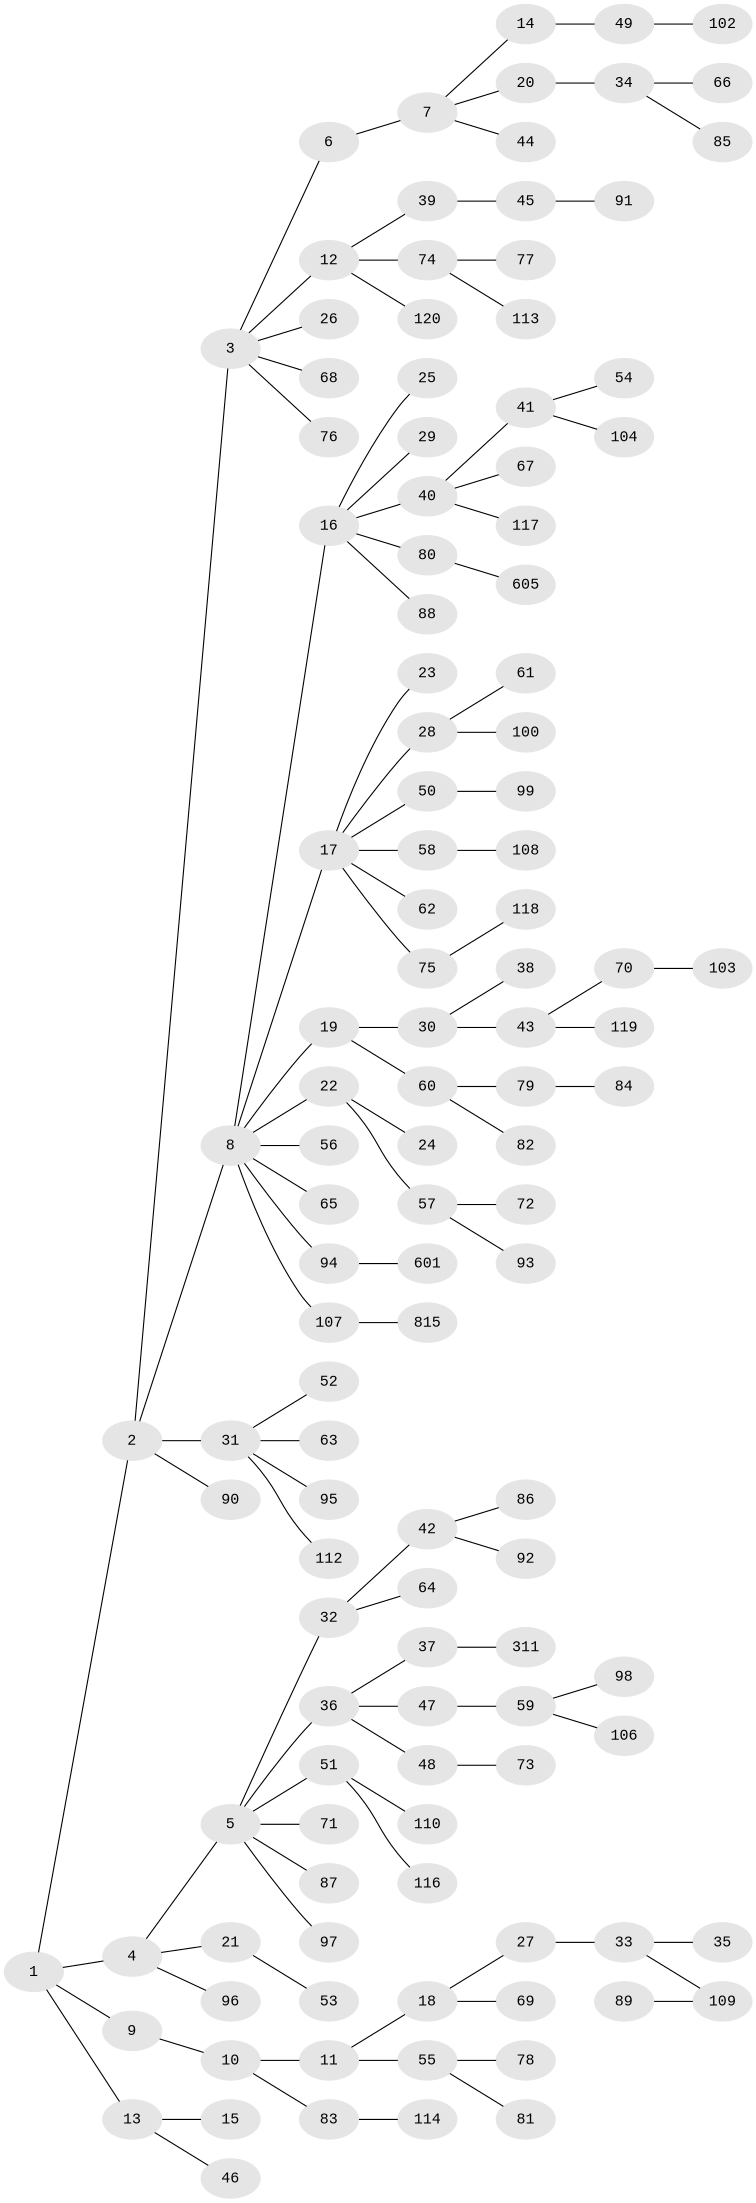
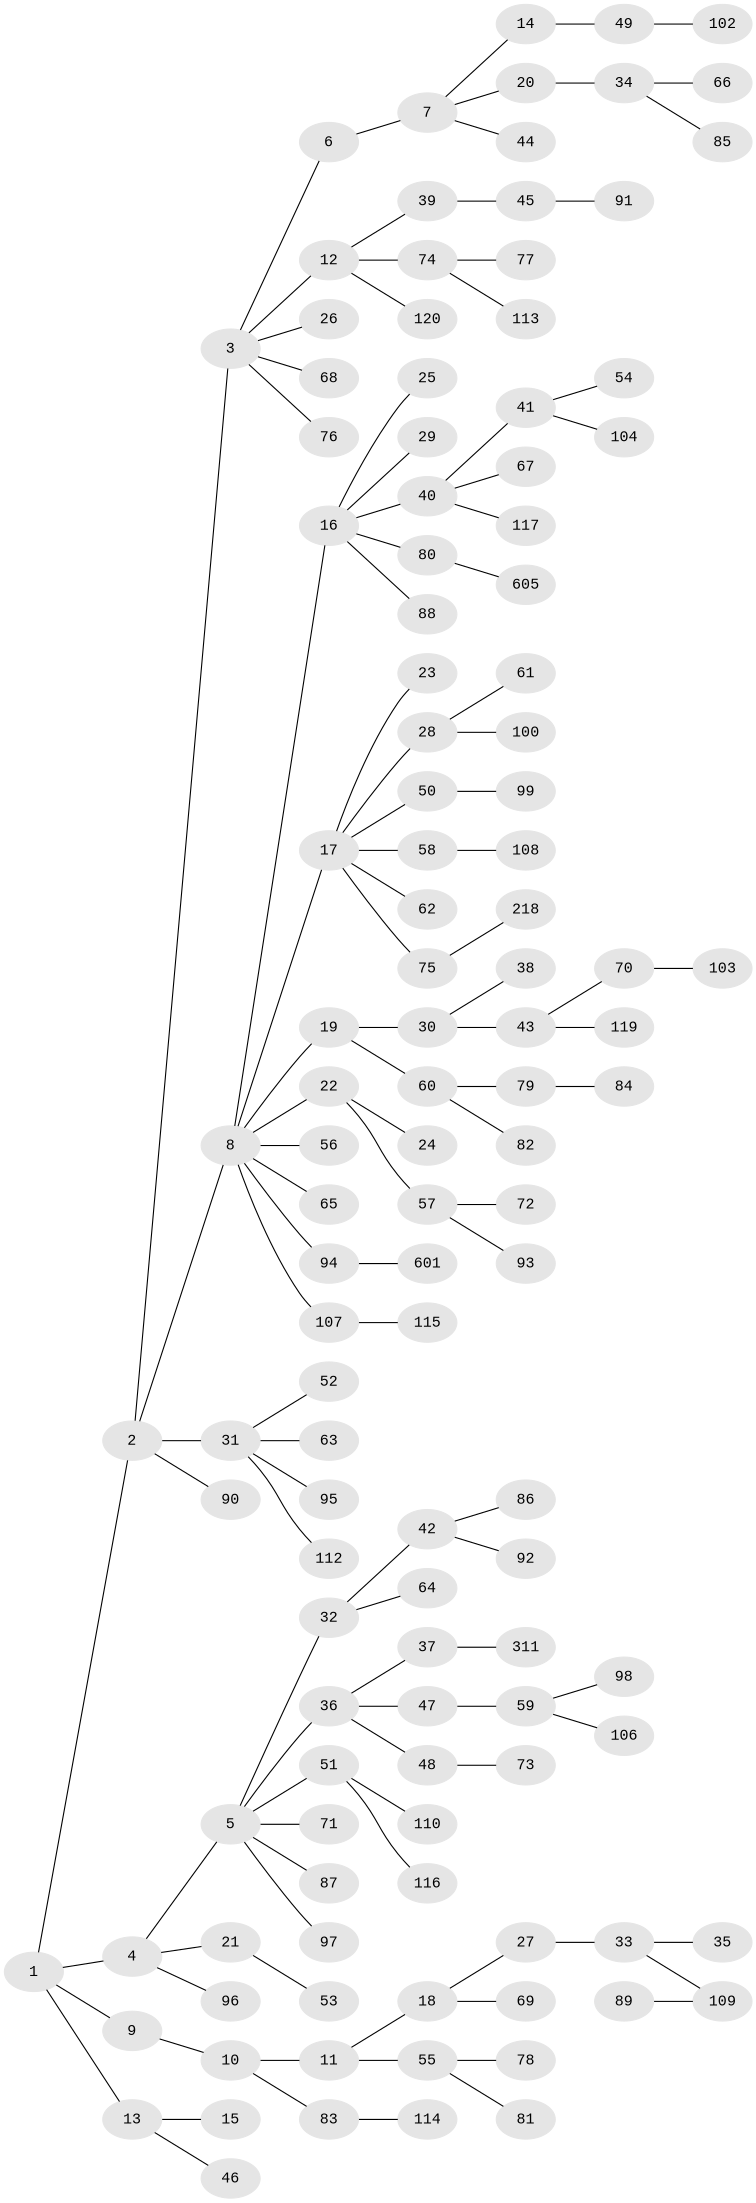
node "118": label "118" -> "218"
node "815": label "815" -> "115"
